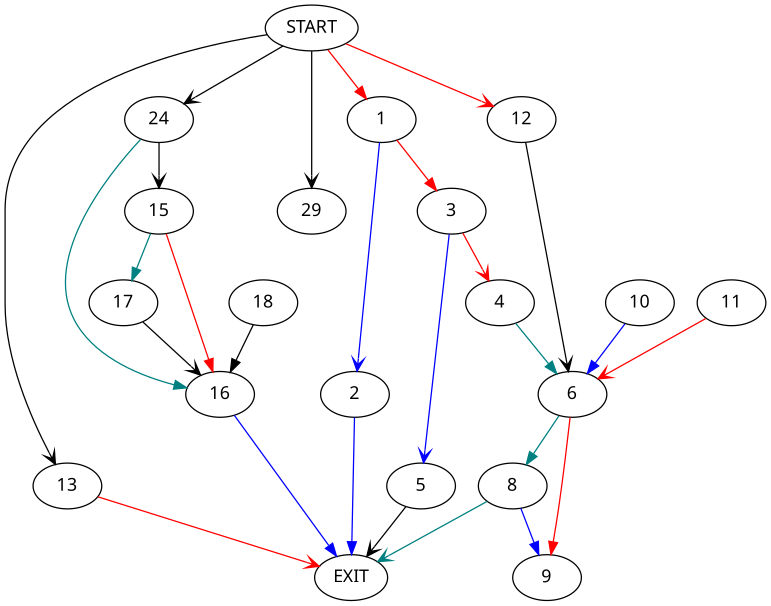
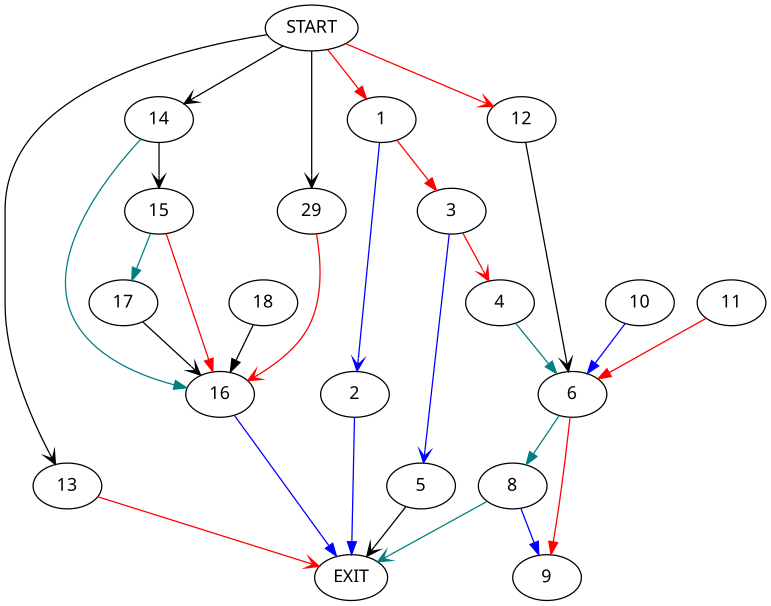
node "24": label "24" -> "14"
edge "29" -> "16": added
edge "11" -> "6": arrowhead vee -> normal
